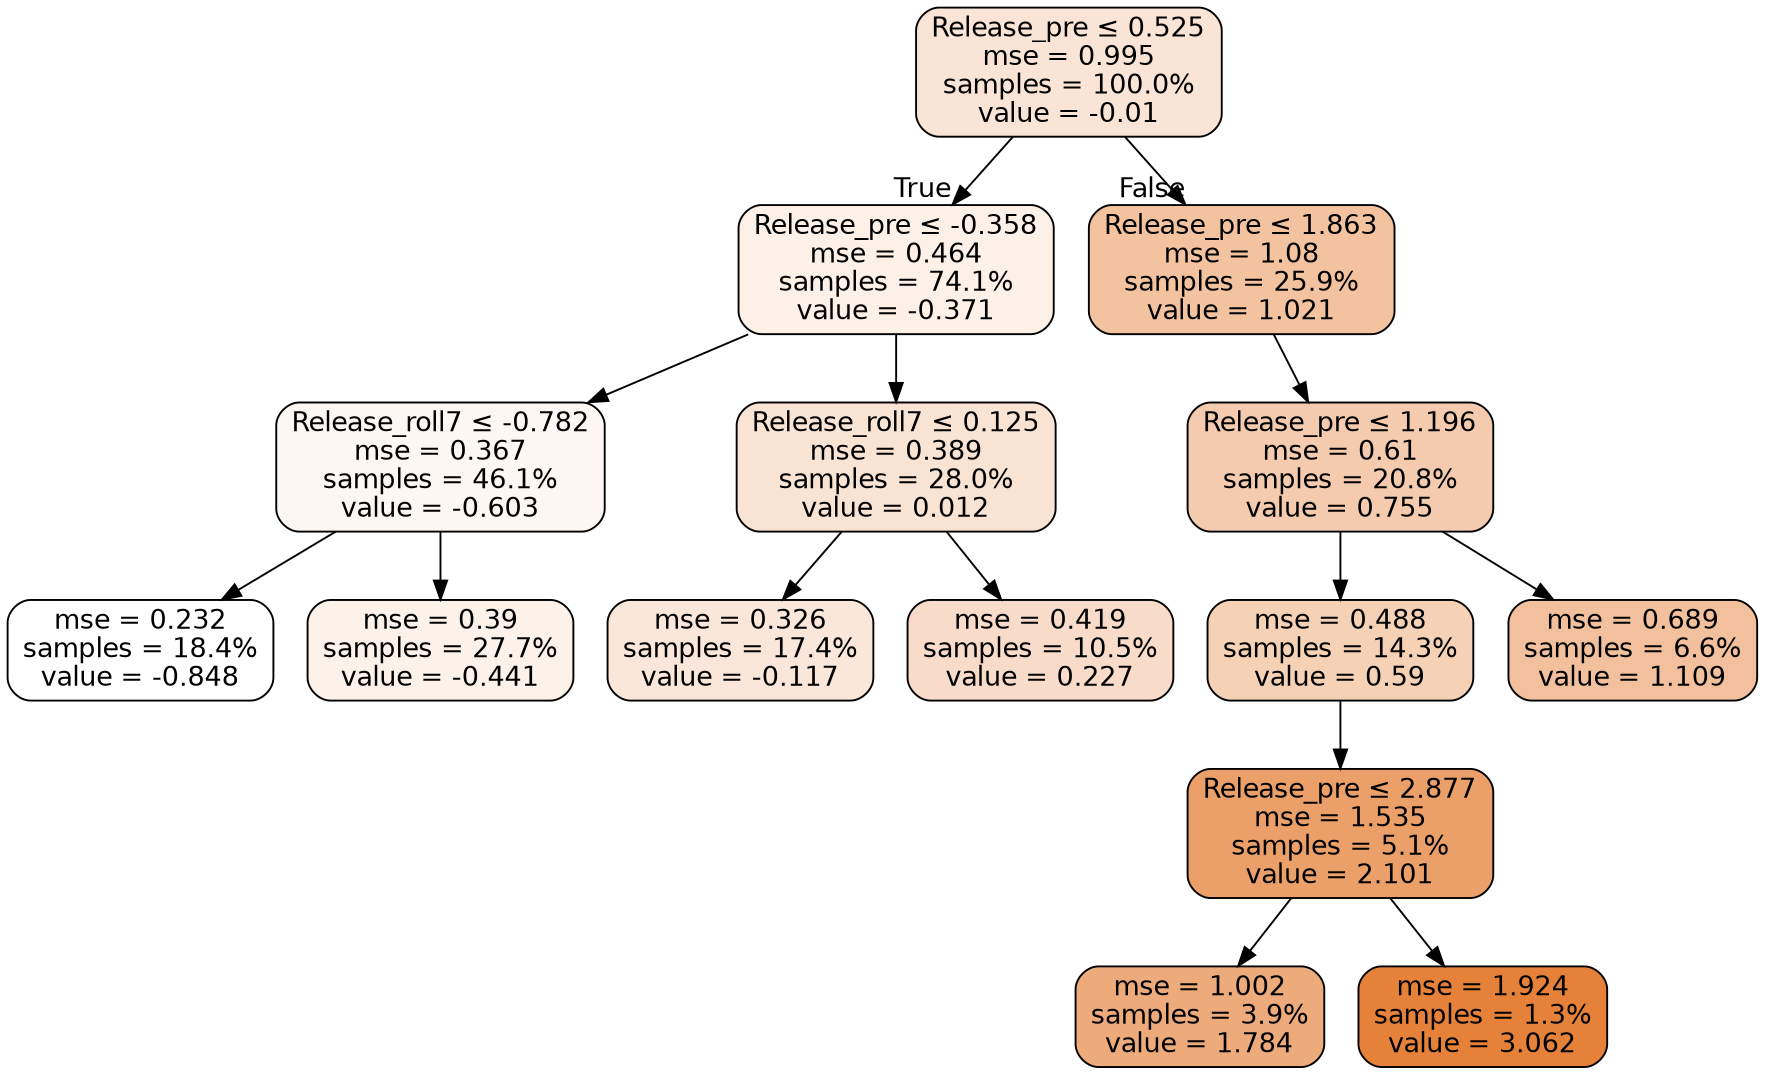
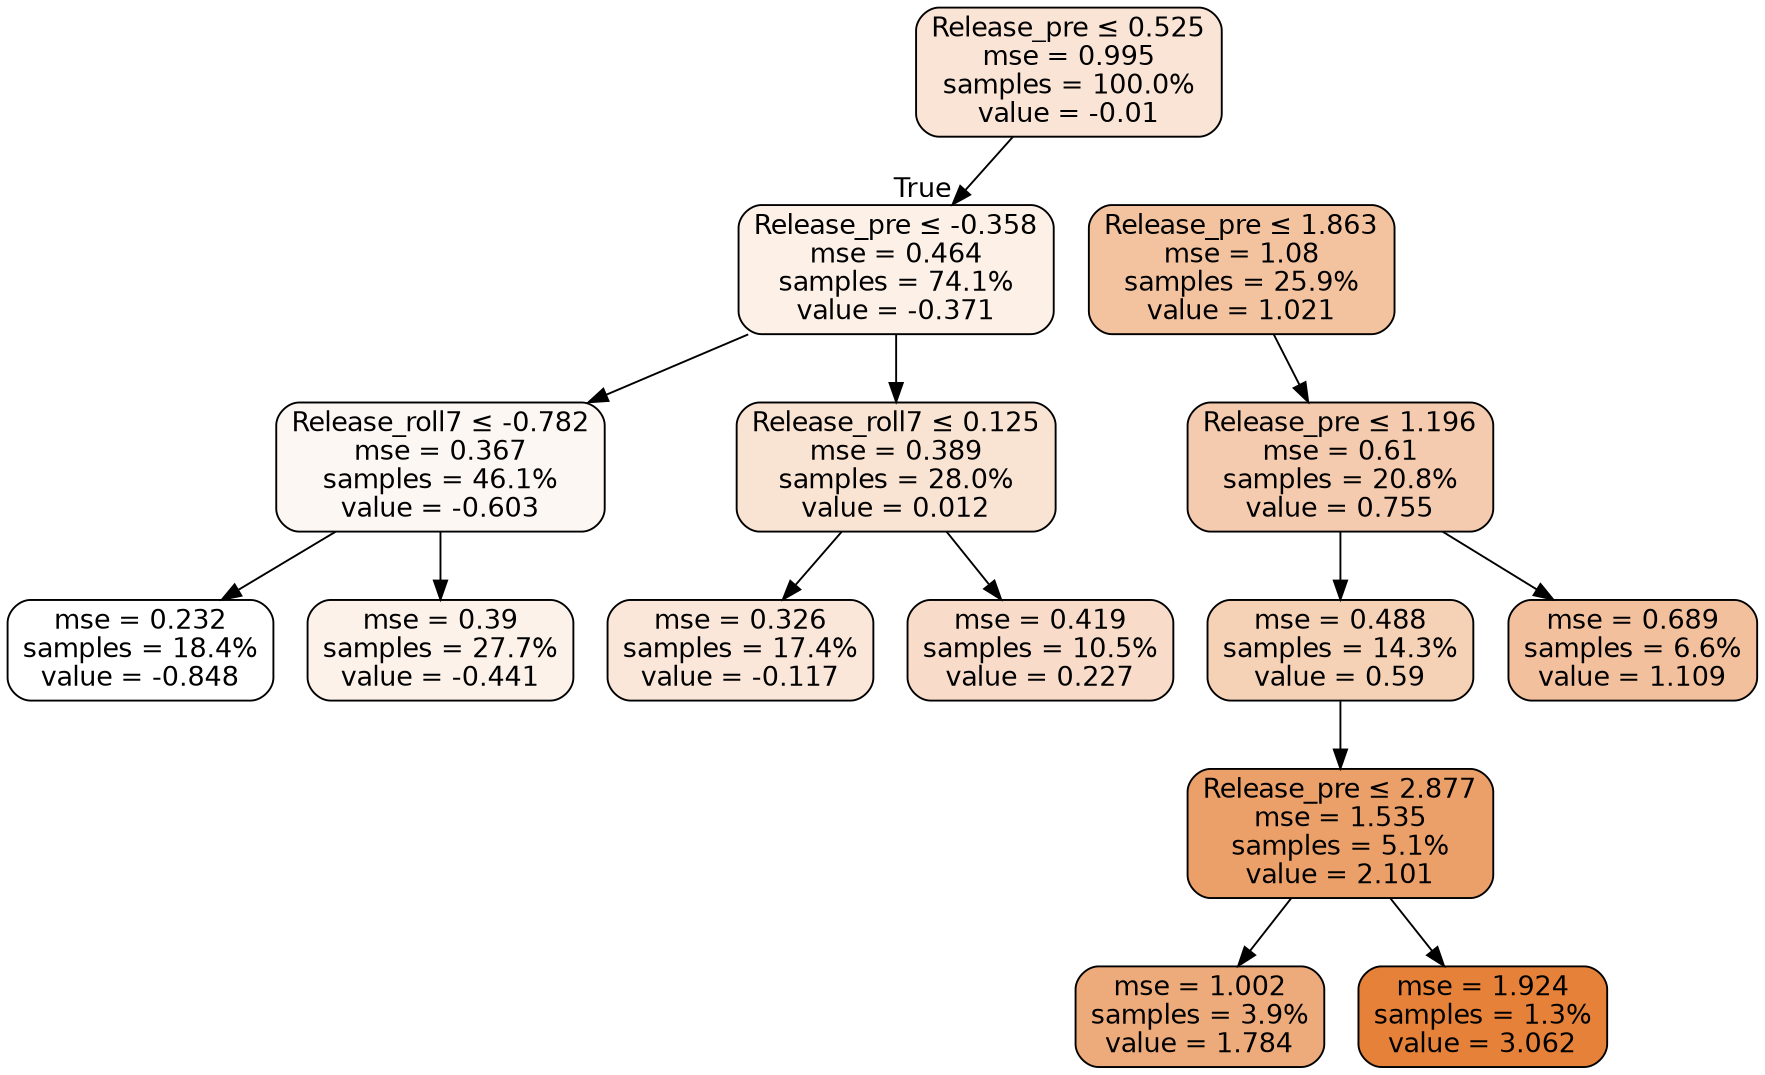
edge "Release_pre ≤ 0.525" -> "Release_pre ≤ 1.863": removed
